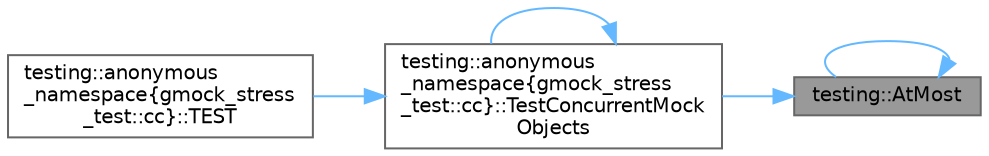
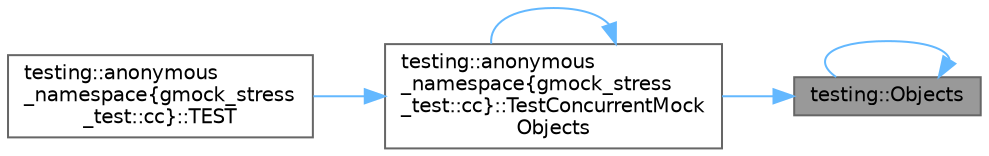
node "testing::AtMost": label "testing::AtMost" -> "testing::Objects"
